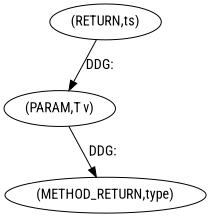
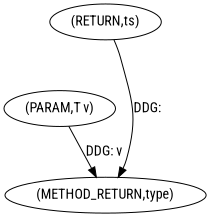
edge "(RETURN,ts)" -> "(PARAM,T v)": now "(RETURN,ts)" -> "(METHOD_RETURN,type)"
edge "(PARAM,T v)" -> "(METHOD_RETURN,type)": label "DDG: " -> "DDG: v"
